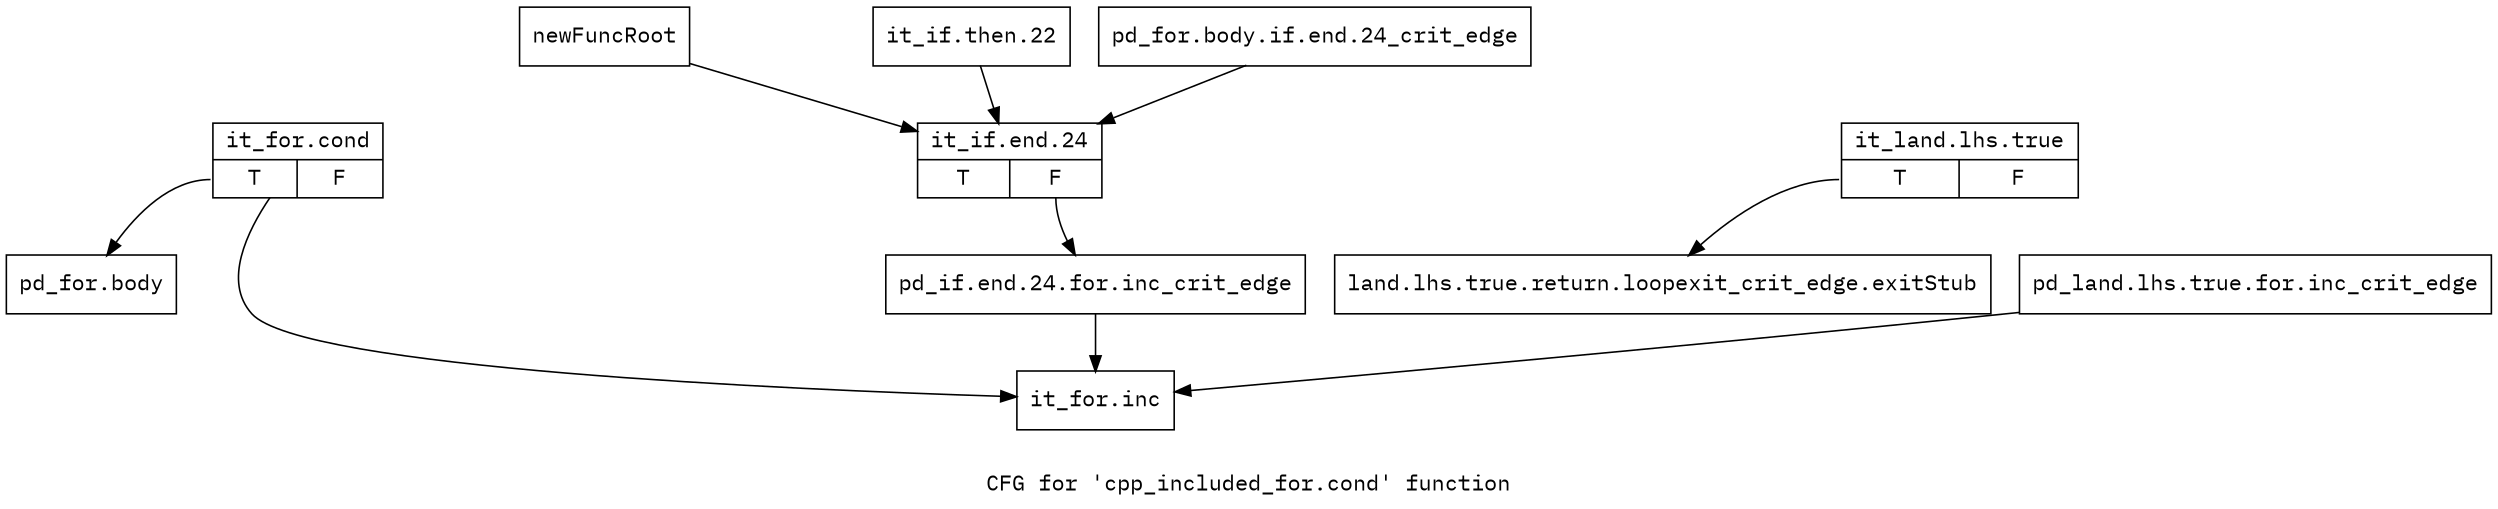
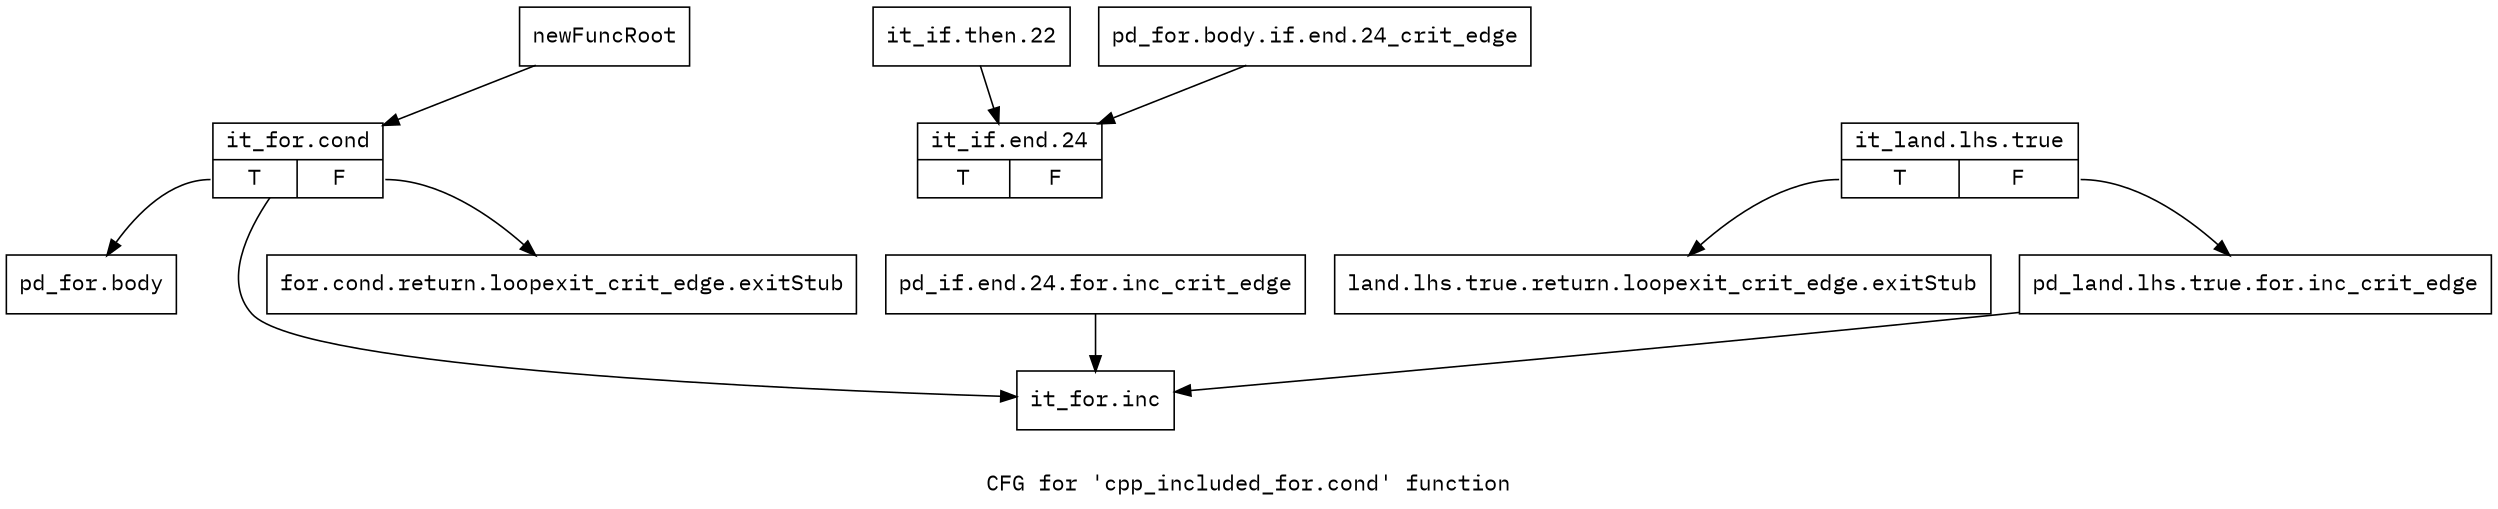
edge "newFuncRoot" -> "it_if.end.24": now "newFuncRoot" -> "it_for.cond"
edge "it_land.lhs.true" -> "pd_land.lhs.true.for.inc_crit_edge": added
edge "it_if.end.24" -> "pd_if.end.24.for.inc_crit_edge": removed
node "for.cond.return.loopexit_crit_edge.exitStub": added
